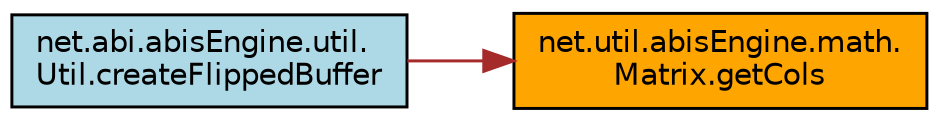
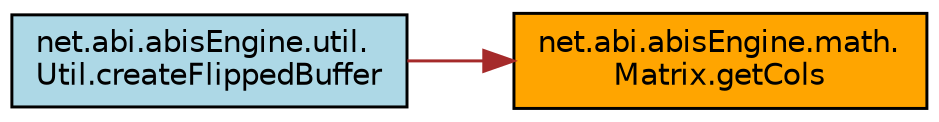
node "net.util.abisEngine.math. Matrix.getCols": label "net.util.abisEngine.math. Matrix.getCols" -> "net.abi.abisEngine.math. Matrix.getCols"
